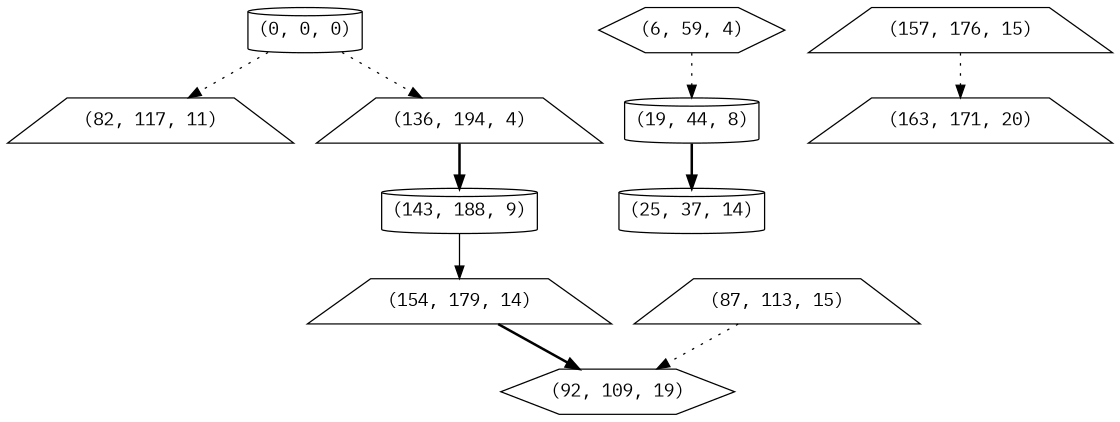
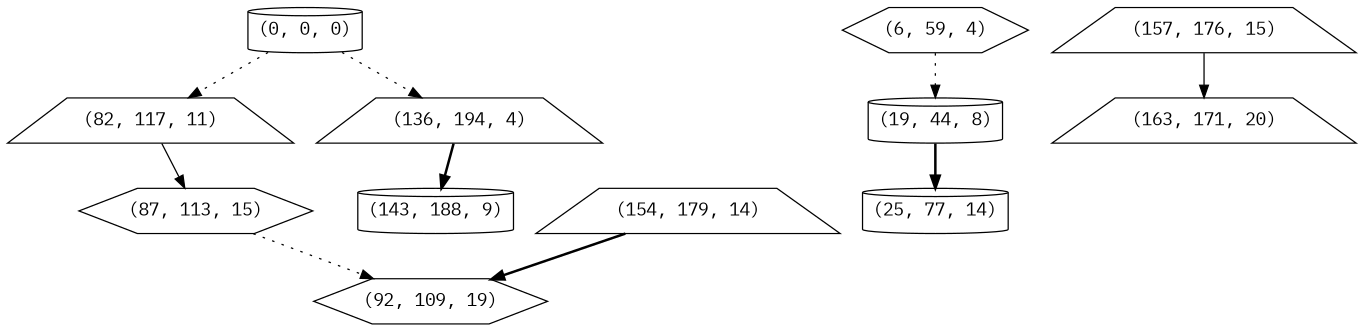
edge "(157, 176, 15)" -> "(163, 171, 20)": style dotted -> solid
edge "(82, 117, 11)" -> "(87, 113, 15)": added
node "(25, 37, 14)": label "(25, 37, 14)" -> "(25, 77, 14)"
edge "(143, 188, 9)" -> "(154, 179, 14)": removed
node "(87, 113, 15)": shape trapezium -> hexagon
